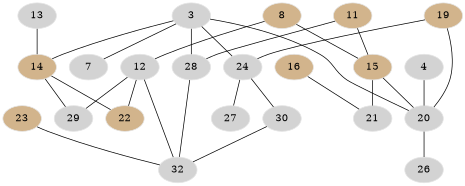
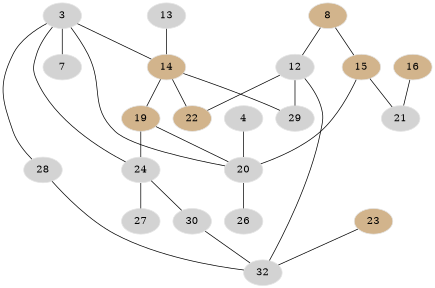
node "11": removed
edge "14" -- "19": added
